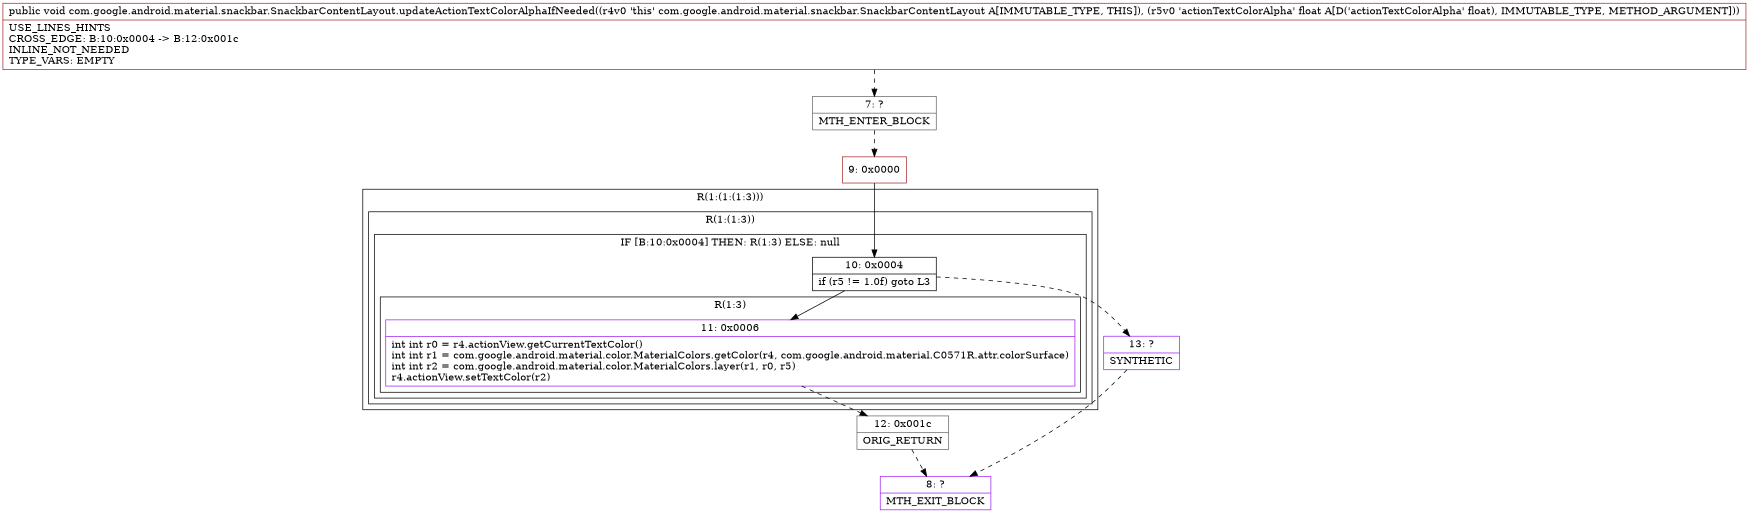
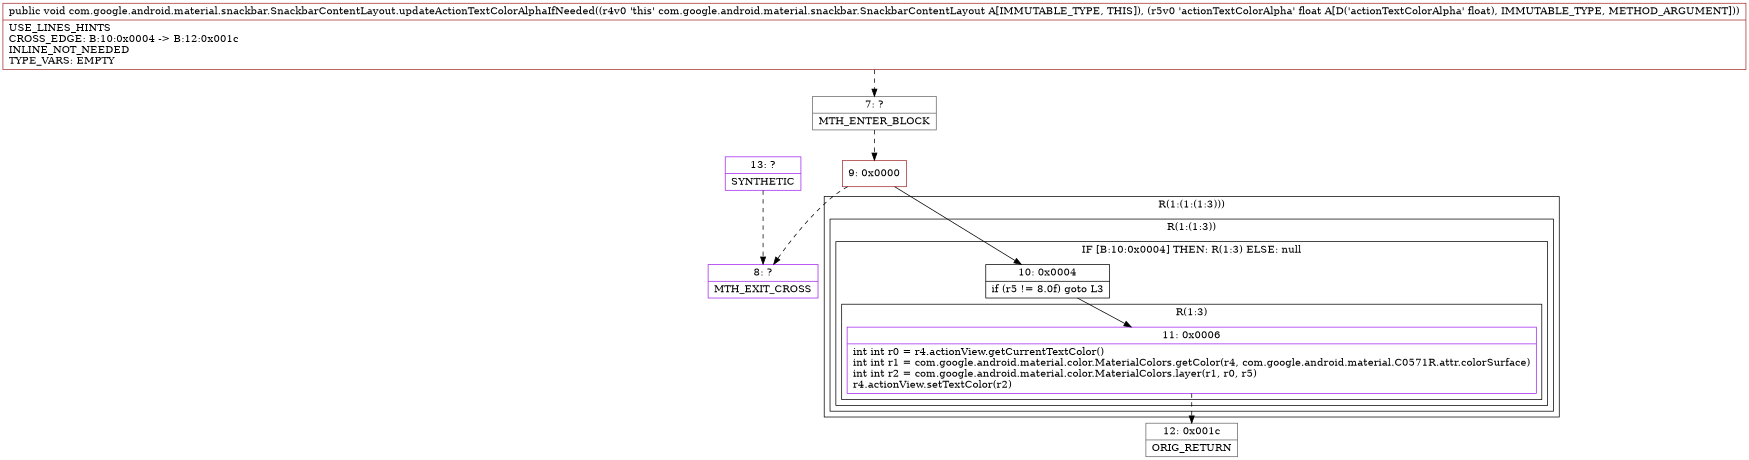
node "10: 0x0004": text "if (r5 != 1.0f) goto L3" -> "if (r5 != 8.0f) goto L3"
edge "10: 0x0004" -> "13: ?": removed
edge "12: 0x001c" -> "8: ?": now "9: 0x0000" -> "8: ?"
node "8: ?": text "MTH_EXIT_BLOCK" -> "MTH_EXIT_CROSS"
